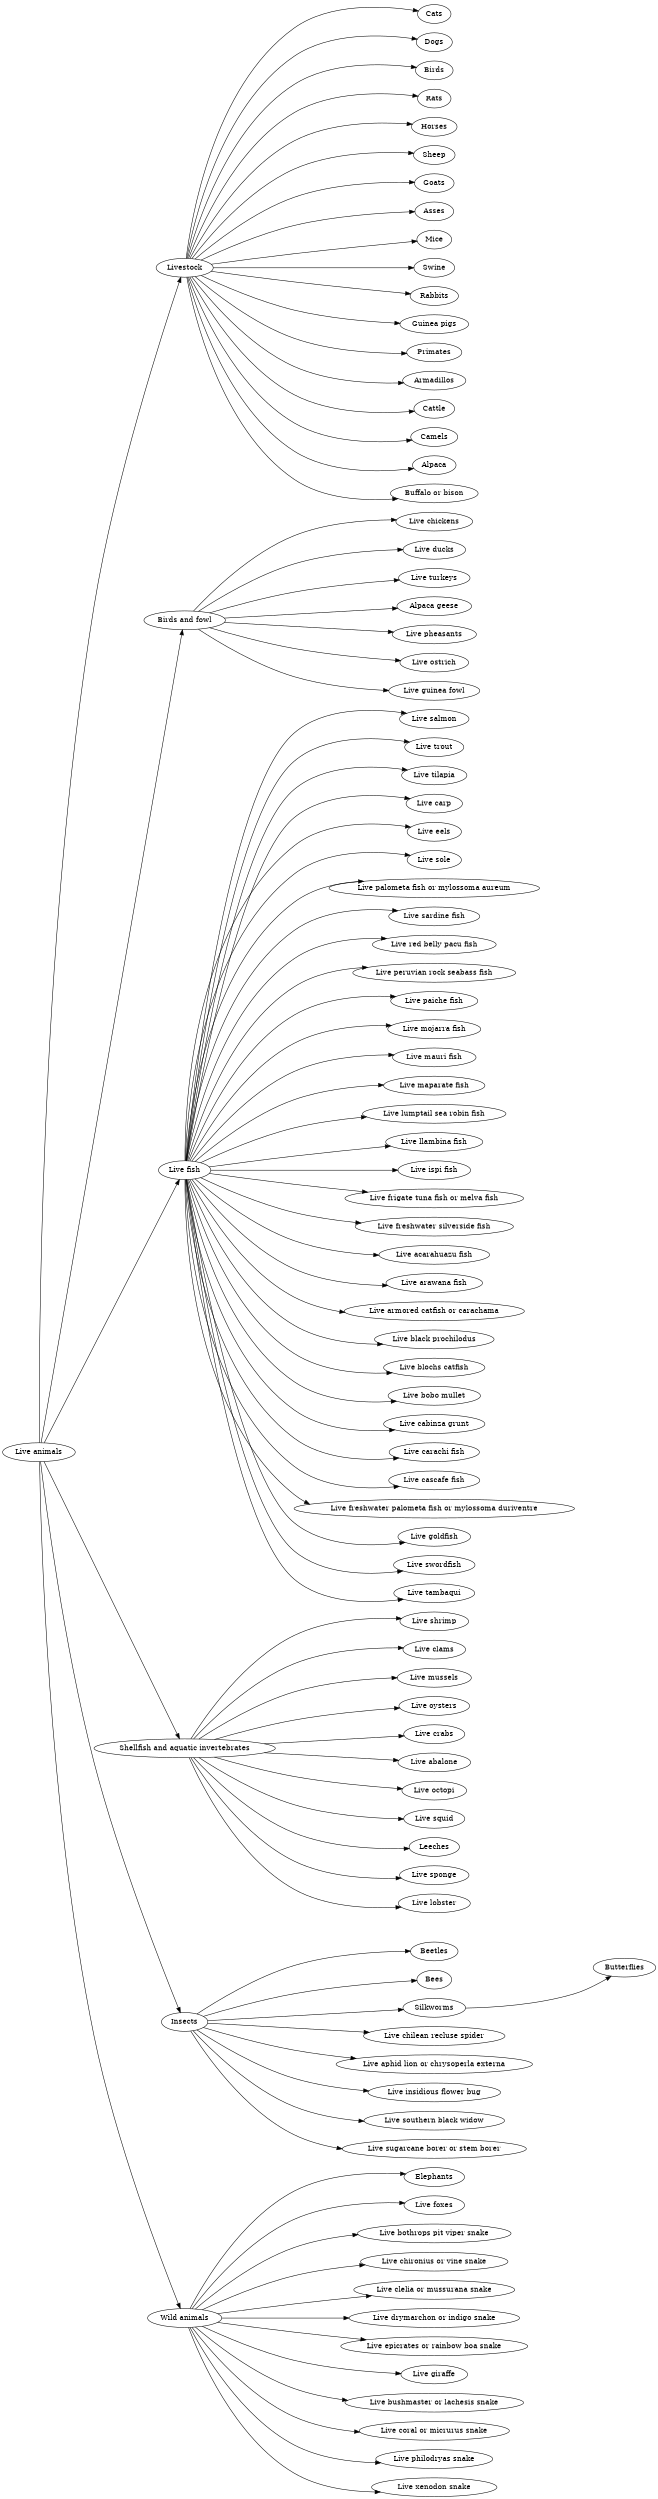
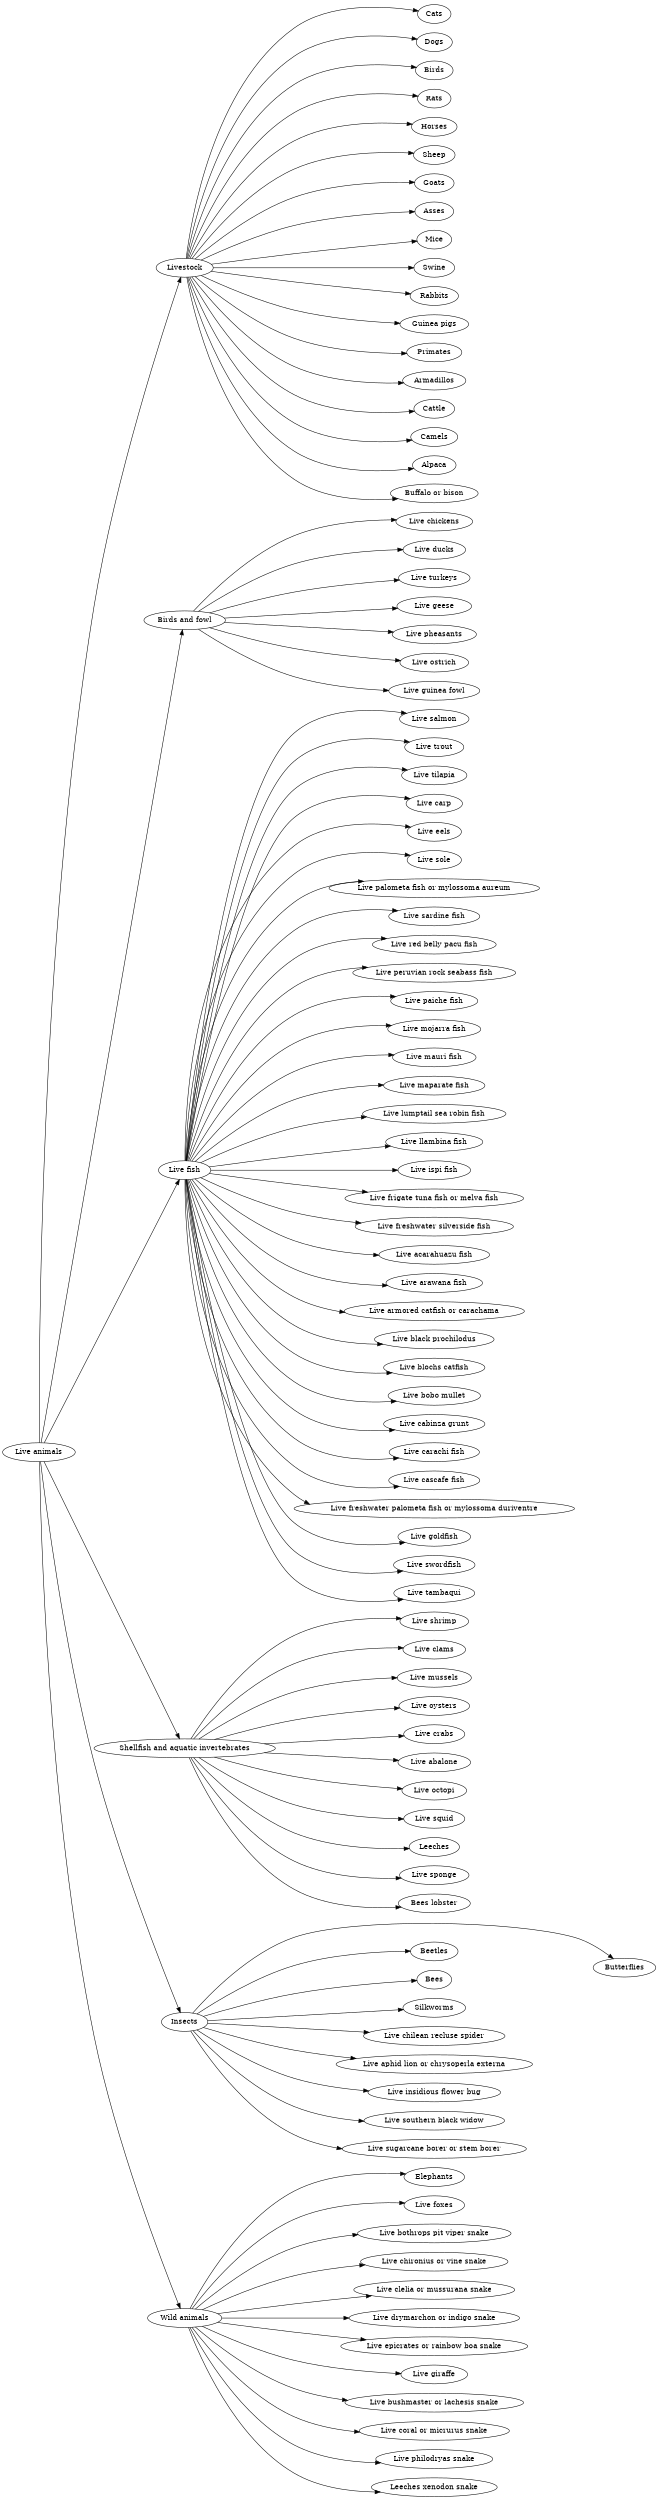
node "Alpaca geese": label "Alpaca geese" -> "Live geese"
node "Live lobster": label "Live lobster" -> "Bees lobster"
edge "Silkworms" -> "Butterflies": now "Insects" -> "Butterflies"
node "Live xenodon snake": label "Live xenodon snake" -> "Leeches xenodon snake"
